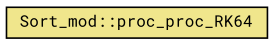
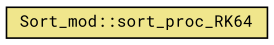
node "Sort_mod::proc_proc_RK64": label "Sort_mod::proc_proc_RK64" -> "Sort_mod::sort_proc_RK64"
